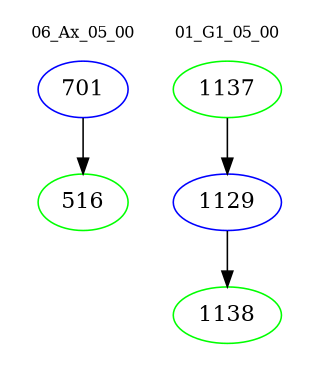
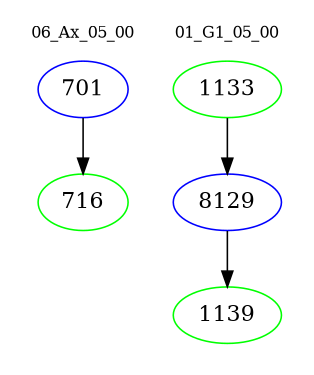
node "1137": label "1137" -> "1133"
node "516": label "516" -> "716"
node "1129": label "1129" -> "8129"
node "1138": label "1138" -> "1139"
